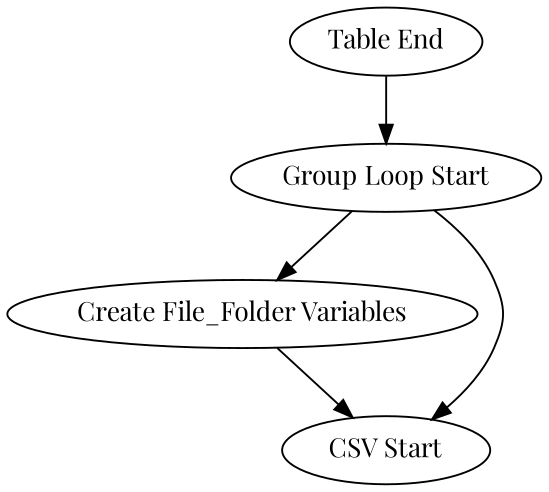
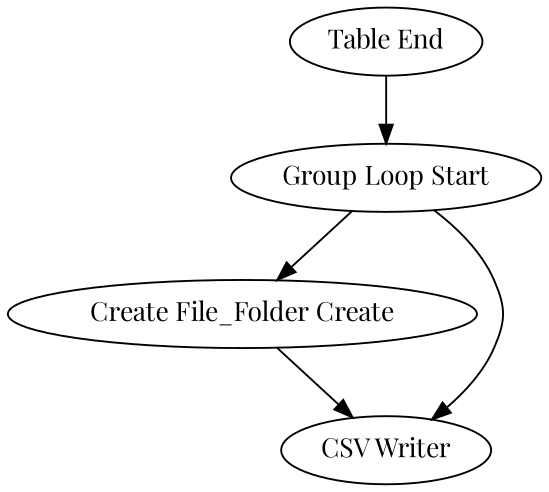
node "Create File_Folder Variables": label "Create File_Folder Variables" -> "Create File_Folder Create"
node "CSV Start": label "CSV Start" -> "CSV Writer"
